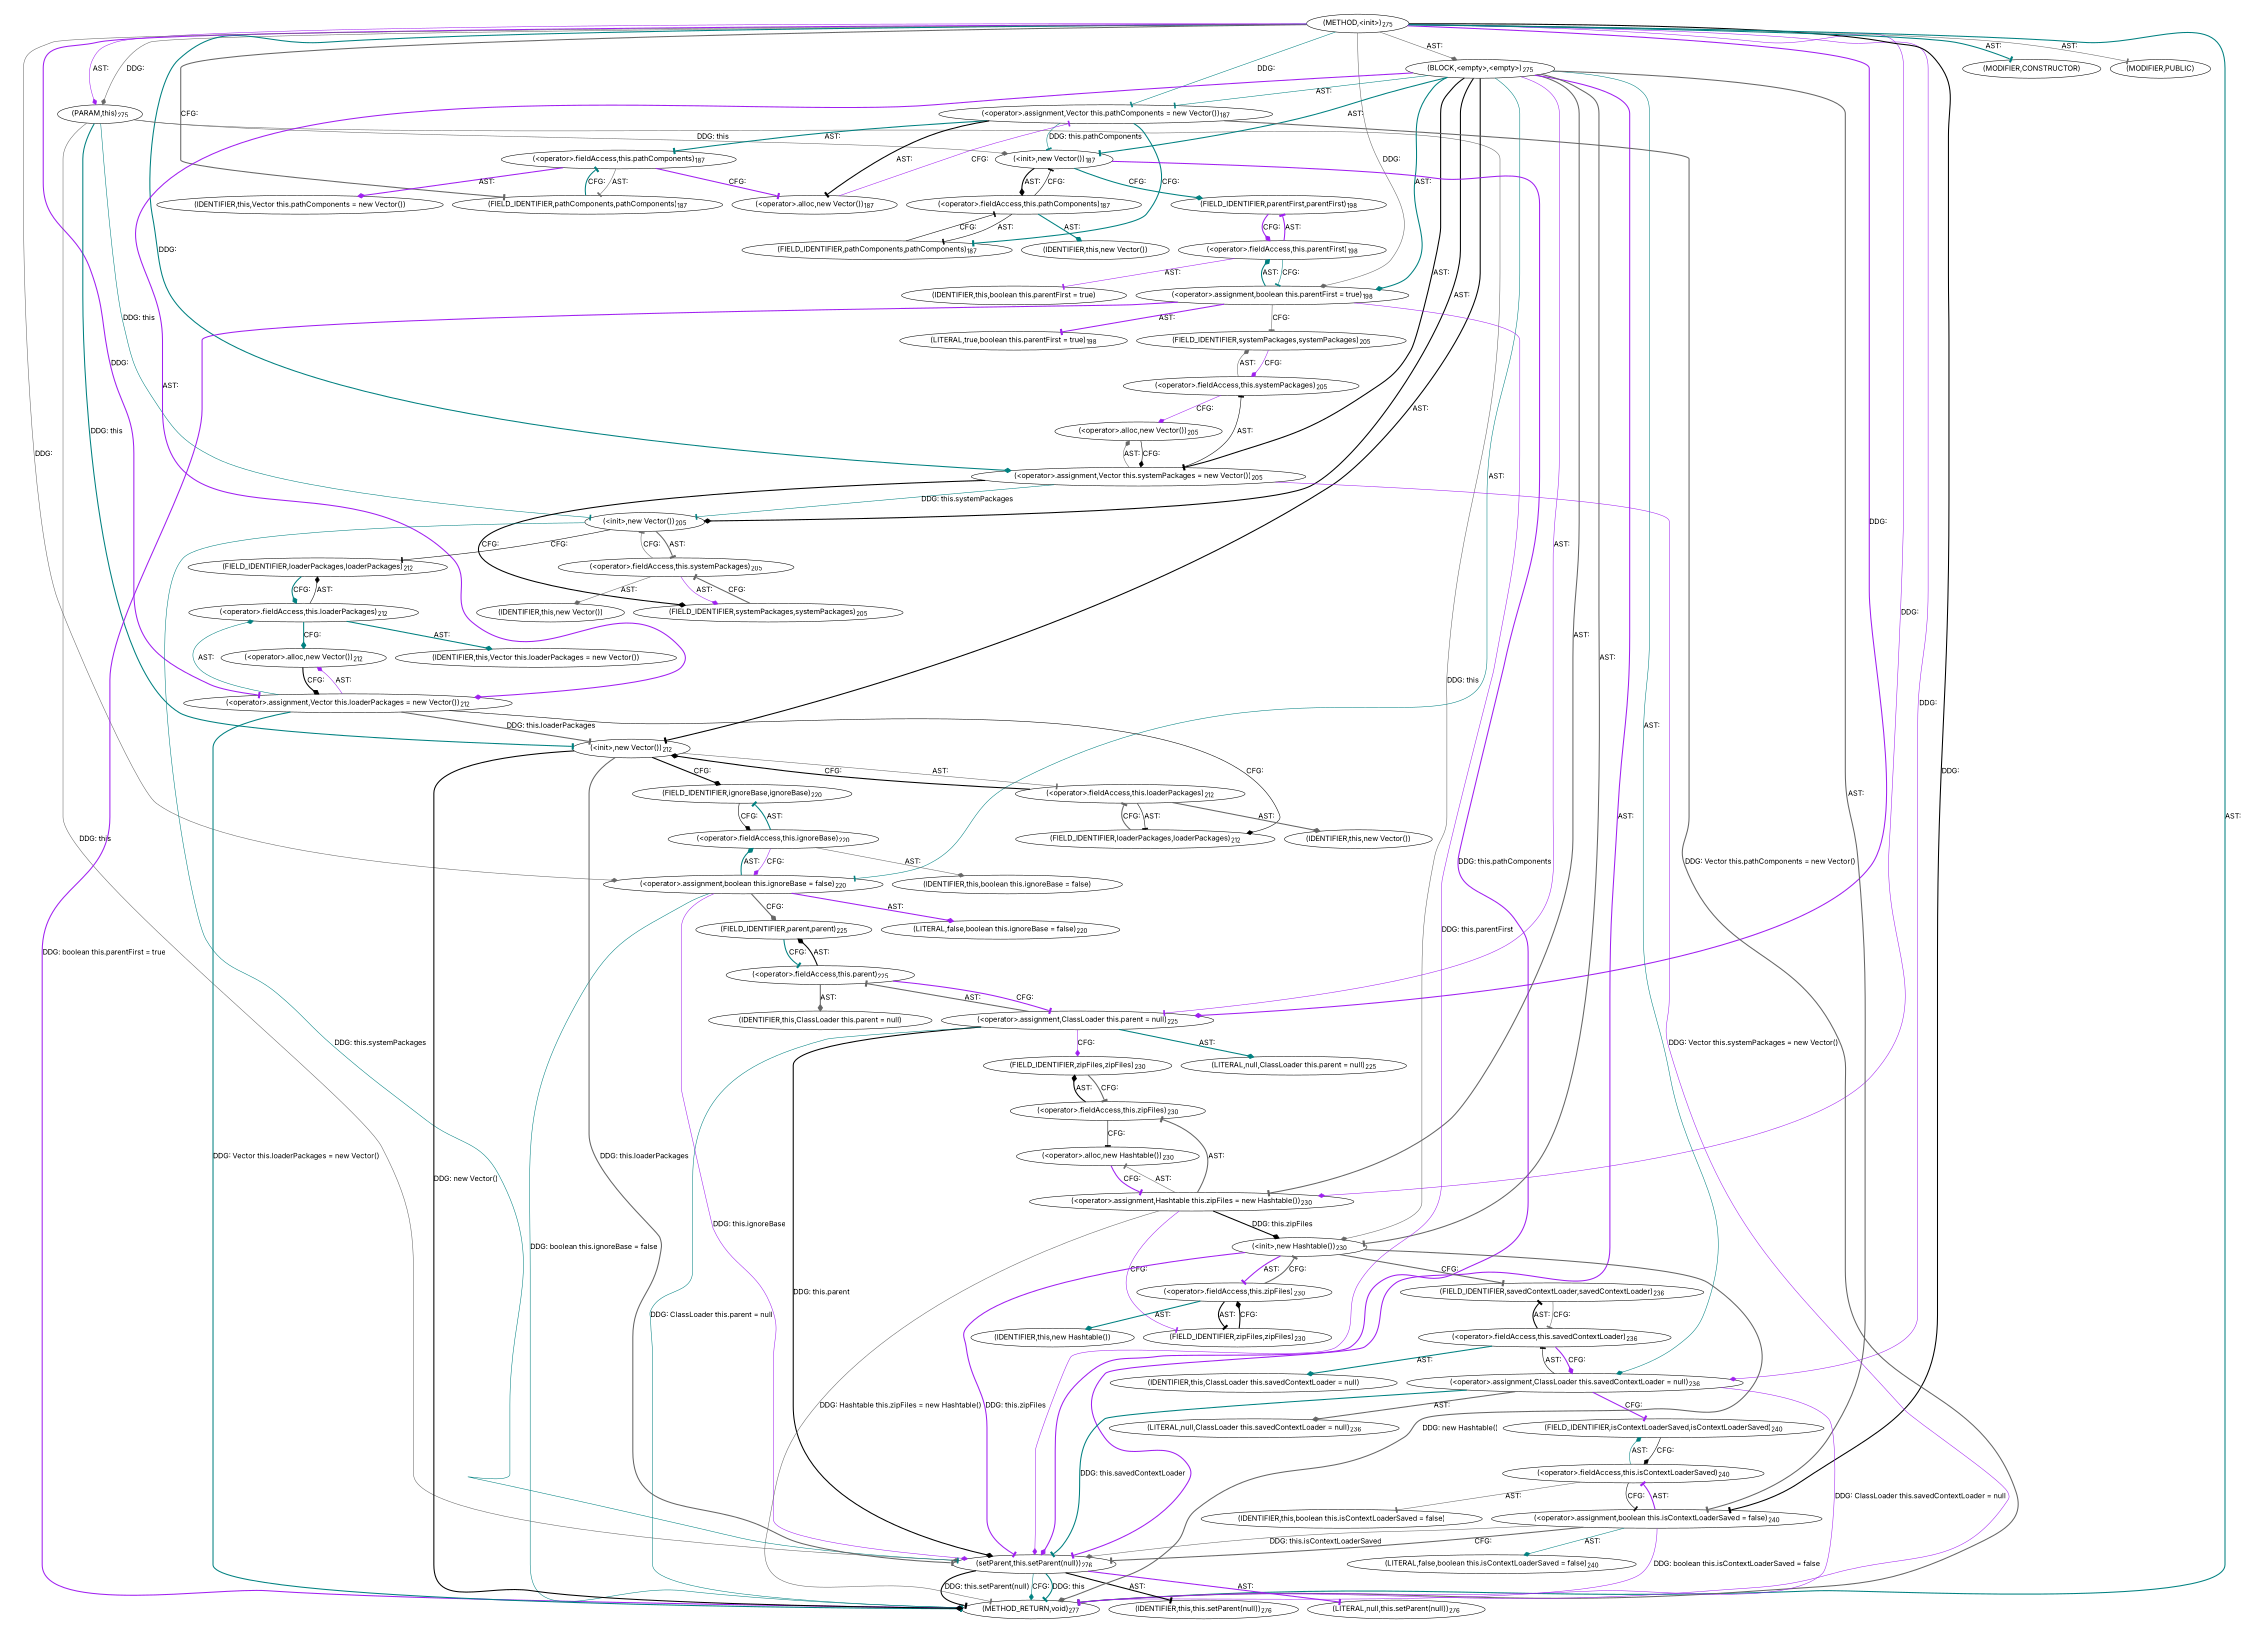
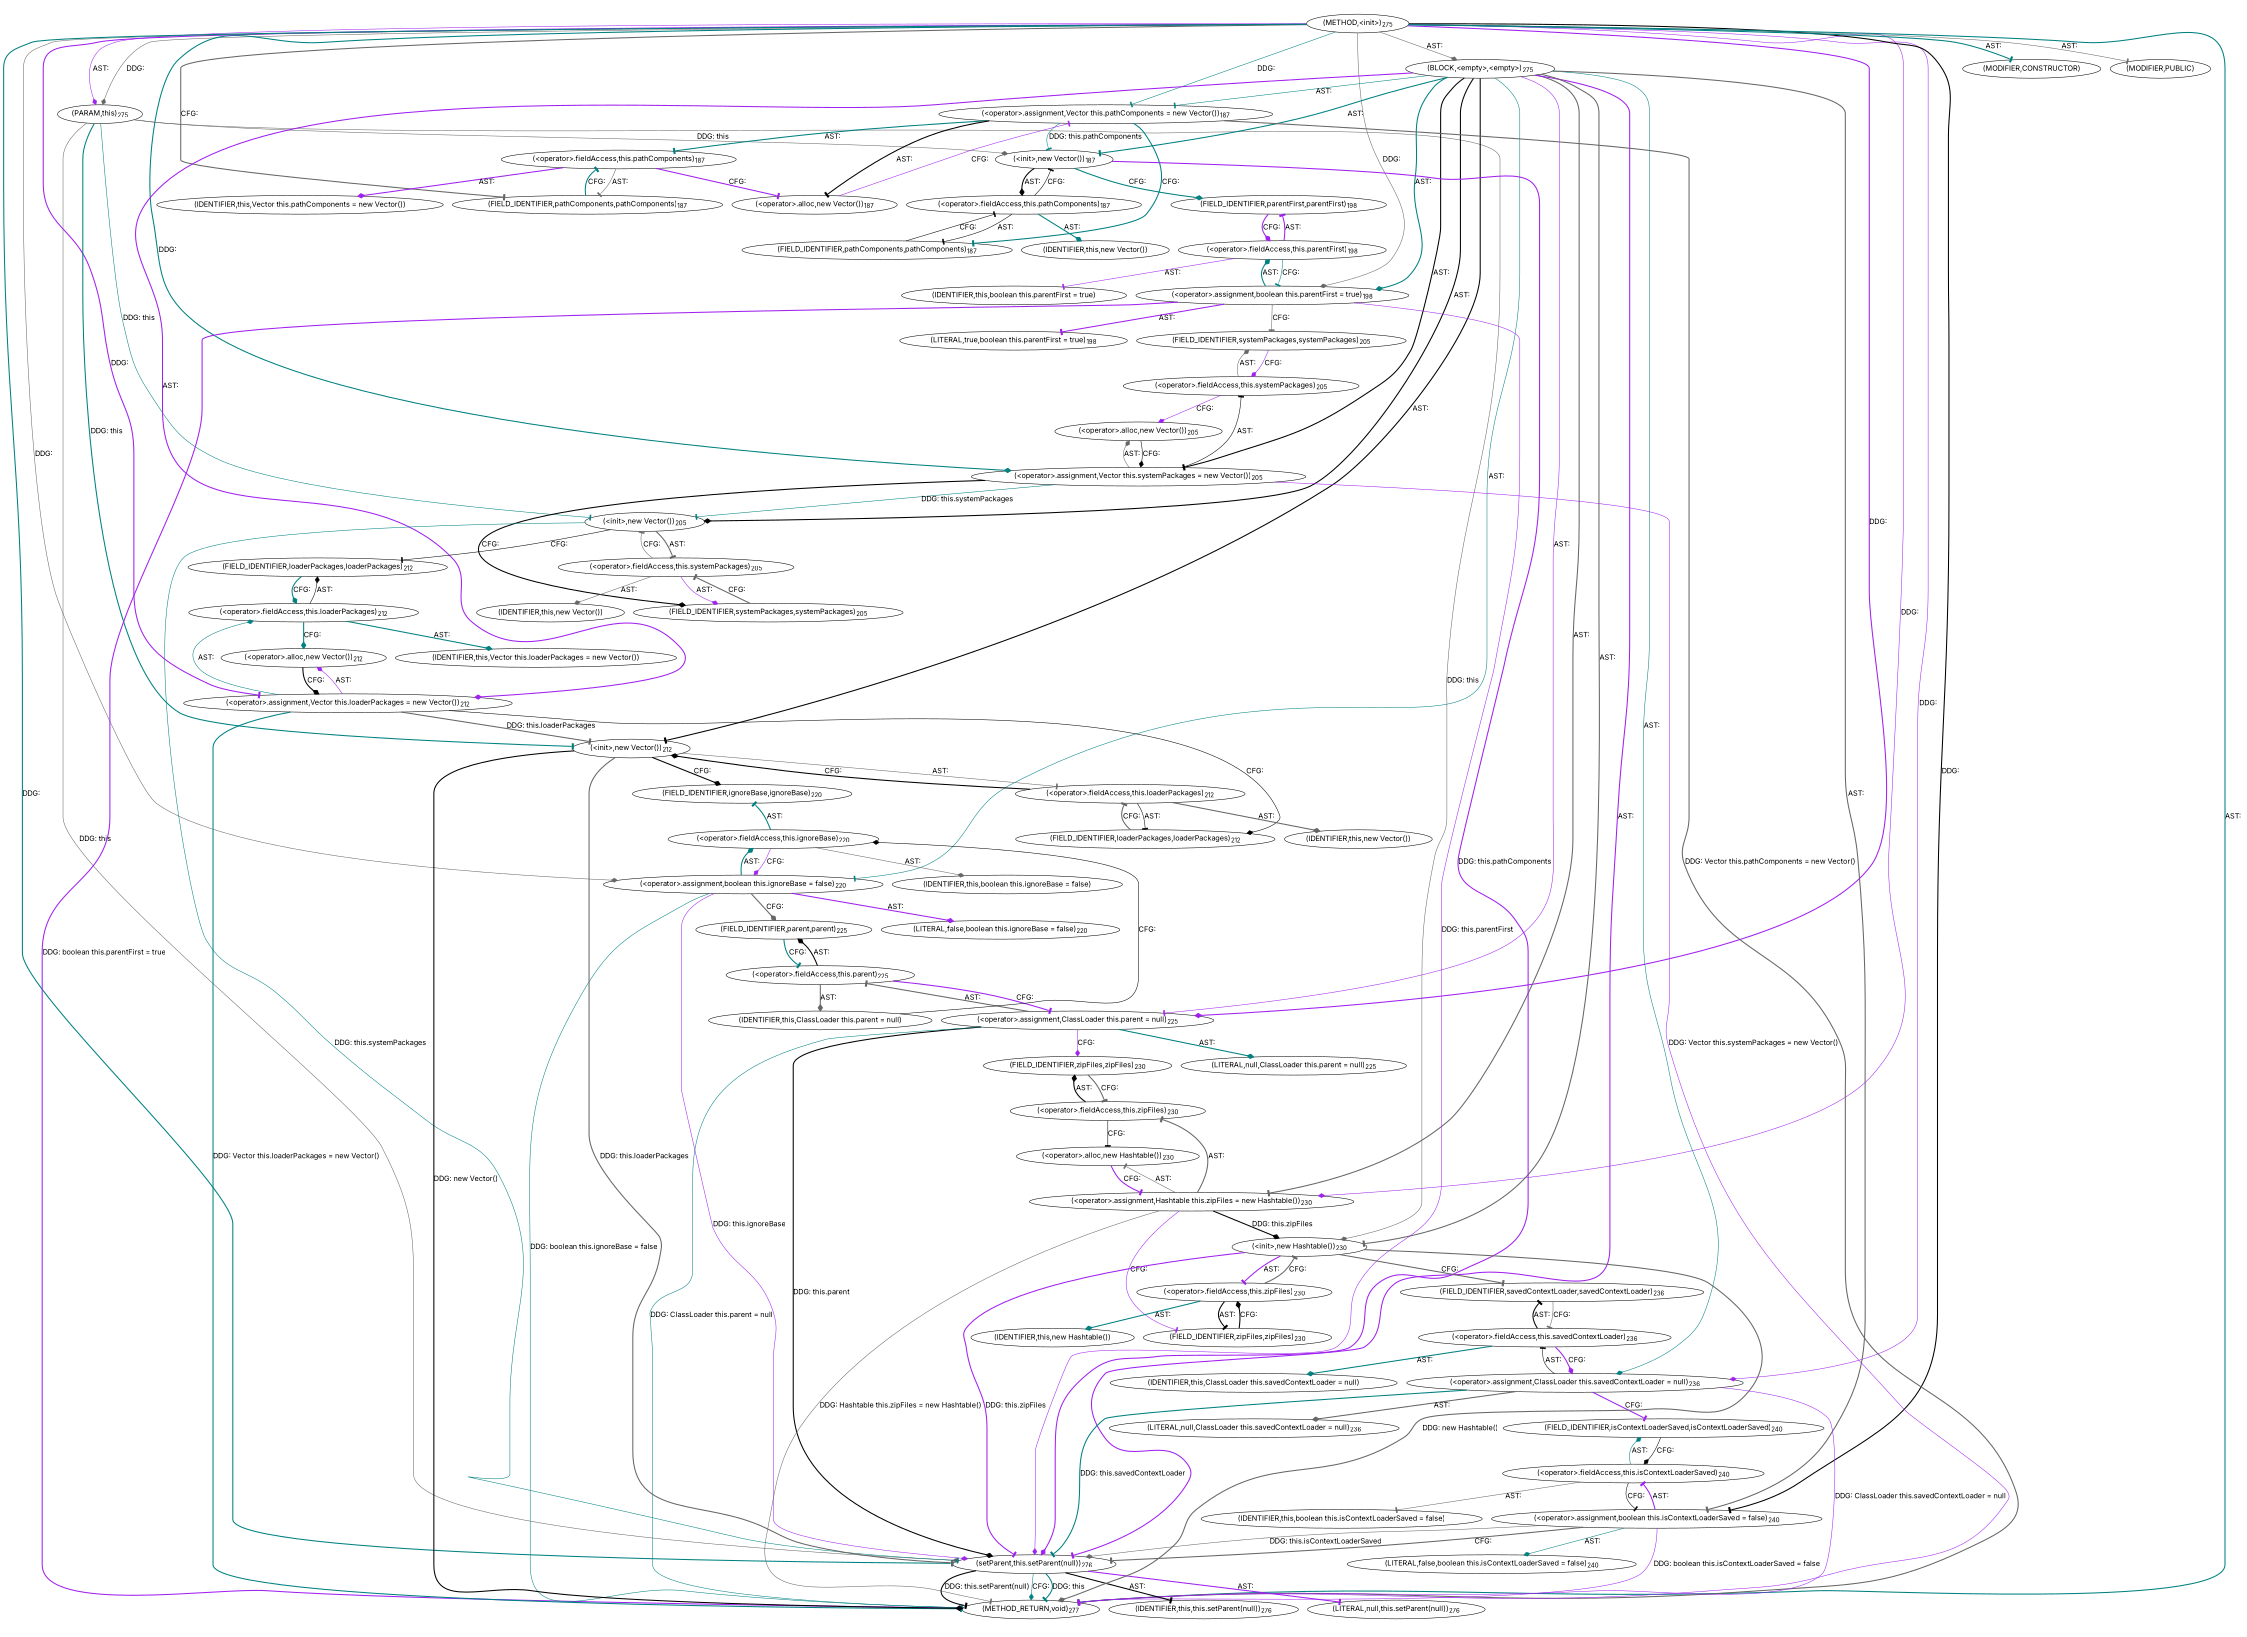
edge "(METHOD,<init>)" -> "(setParent,this.setParent(null))": added, label "DDG:"
edge "(FIELD_IDENTIFIER,ignoreBase,ignoreBase)" -> "(<operator>.fieldAccess,this.ignoreBase)": now "(IDENTIFIER,this,ClassLoader this.parent = null)" -> "(<operator>.fieldAccess,this.ignoreBase)"
